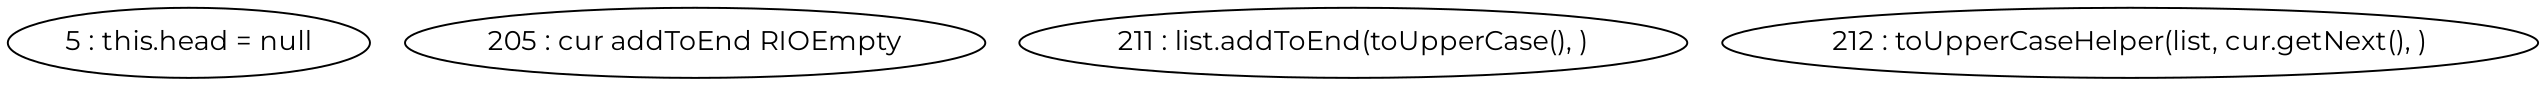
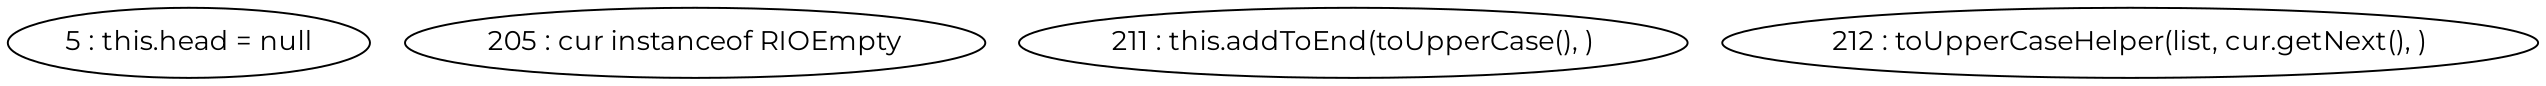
node "205 : cur addToEnd RIOEmpty": label "205 : cur addToEnd RIOEmpty" -> "205 : cur instanceof RIOEmpty"
node "211 : list.addToEnd(toUpperCase(), )": label "211 : list.addToEnd(toUpperCase(), )" -> "211 : this.addToEnd(toUpperCase(), )"
